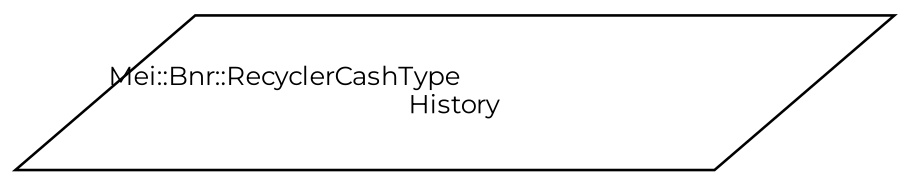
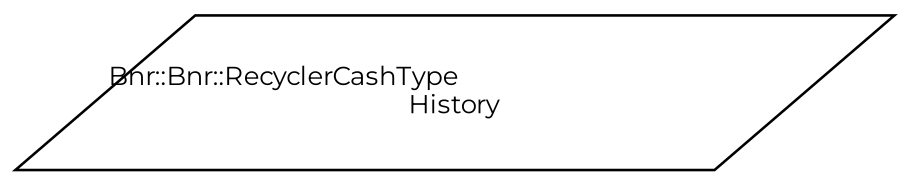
node "Mei::Bnr::RecyclerCashType History": label "Mei::Bnr::RecyclerCashType History" -> "Bnr::Bnr::RecyclerCashType History"
